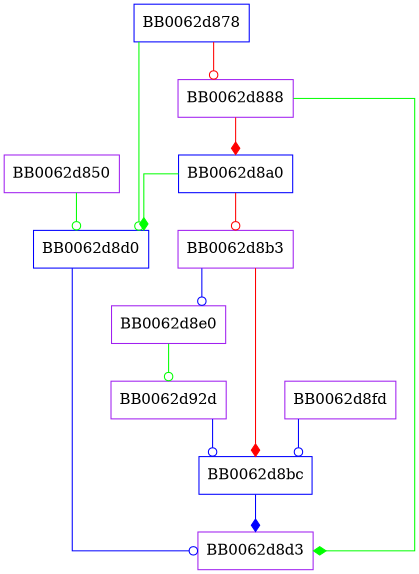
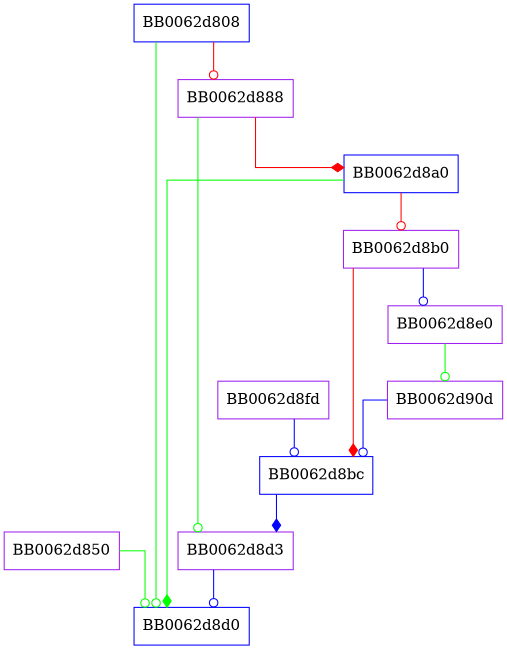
node "BB0062d878": label "BB0062d878" -> "BB0062d808"
node "BB0062d8b3": label "BB0062d8b3" -> "BB0062d8b0"
edge "BB0062d888" -> "BB0062d8d3": arrowhead diamond -> odot
node "BB0062d92d": label "BB0062d92d" -> "BB0062d90d"
edge "BB0062d8d0" -> "BB0062d8d3": reversed
